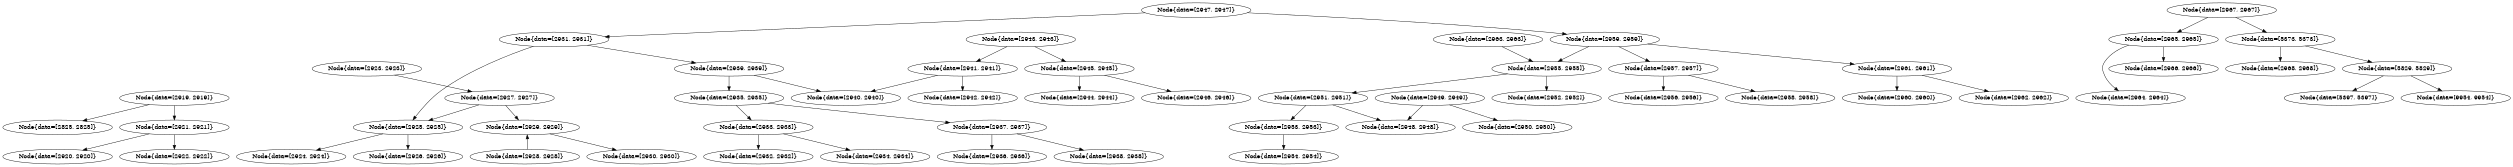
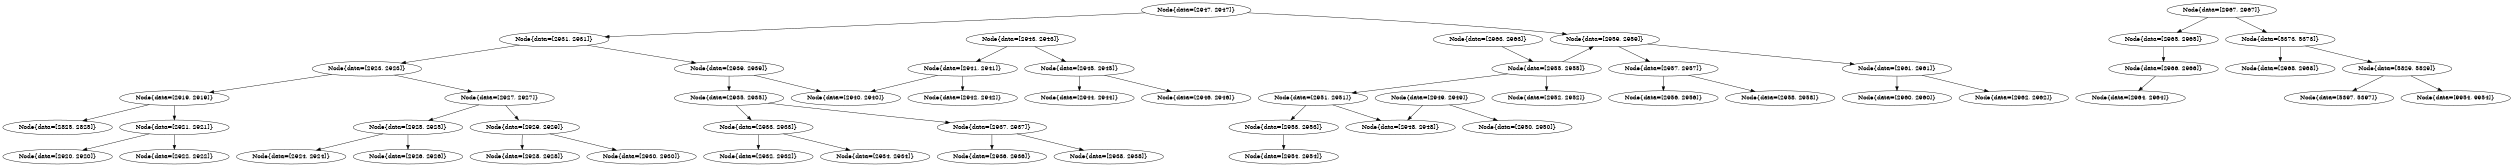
edge "Node{data=[2959, 2959]}" -> "Node{data=[2955, 2955]}": reversed
edge "Node{data=[2965, 2965]}" -> "Node{data=[2964, 2964]}": now "Node{data=[2966, 2966]}" -> "Node{data=[2964, 2964]}"
edge "Node{data=[2931, 2931]}" -> "Node{data=[2925, 2925]}": now "Node{data=[2931, 2931]}" -> "Node{data=[2923, 2923]}"
edge "Node{data=[2923, 2923]}" -> "Node{data=[2919, 2919]}": added
edge "Node{data=[2928, 2928]}" -> "Node{data=[2929, 2929]}": reversed
